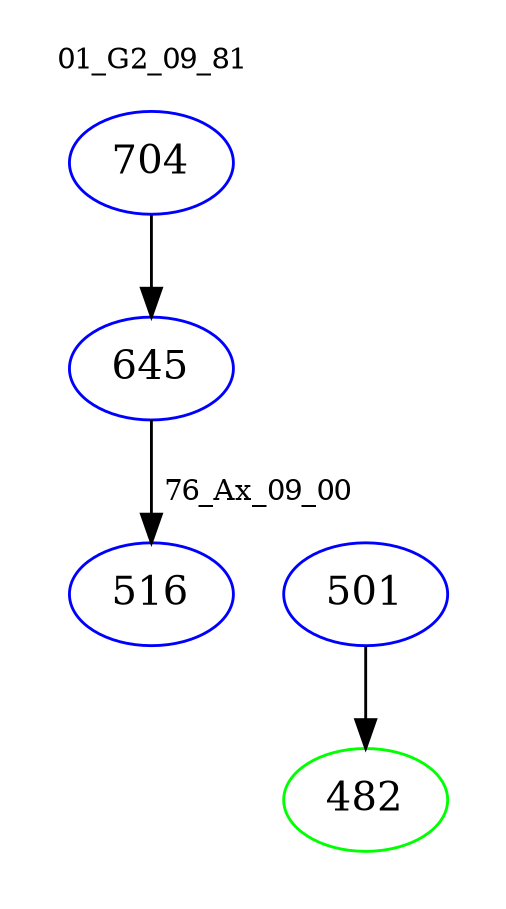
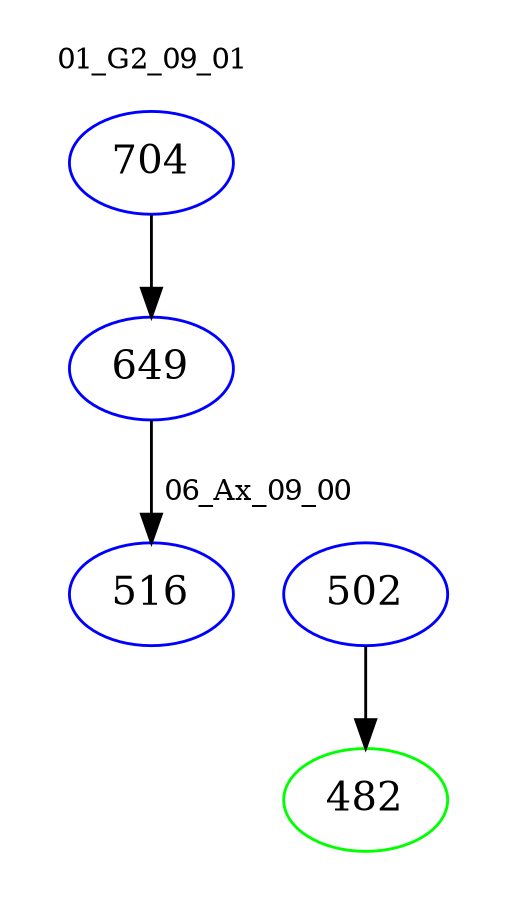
cluster "01_G2_09_81": label "01_G2_09_81" -> "01_G2_09_01"
node "645": label "645" -> "649"
cluster "76_Ax_09_00": label "76_Ax_09_00" -> "06_Ax_09_00"
node "501": label "501" -> "502"
